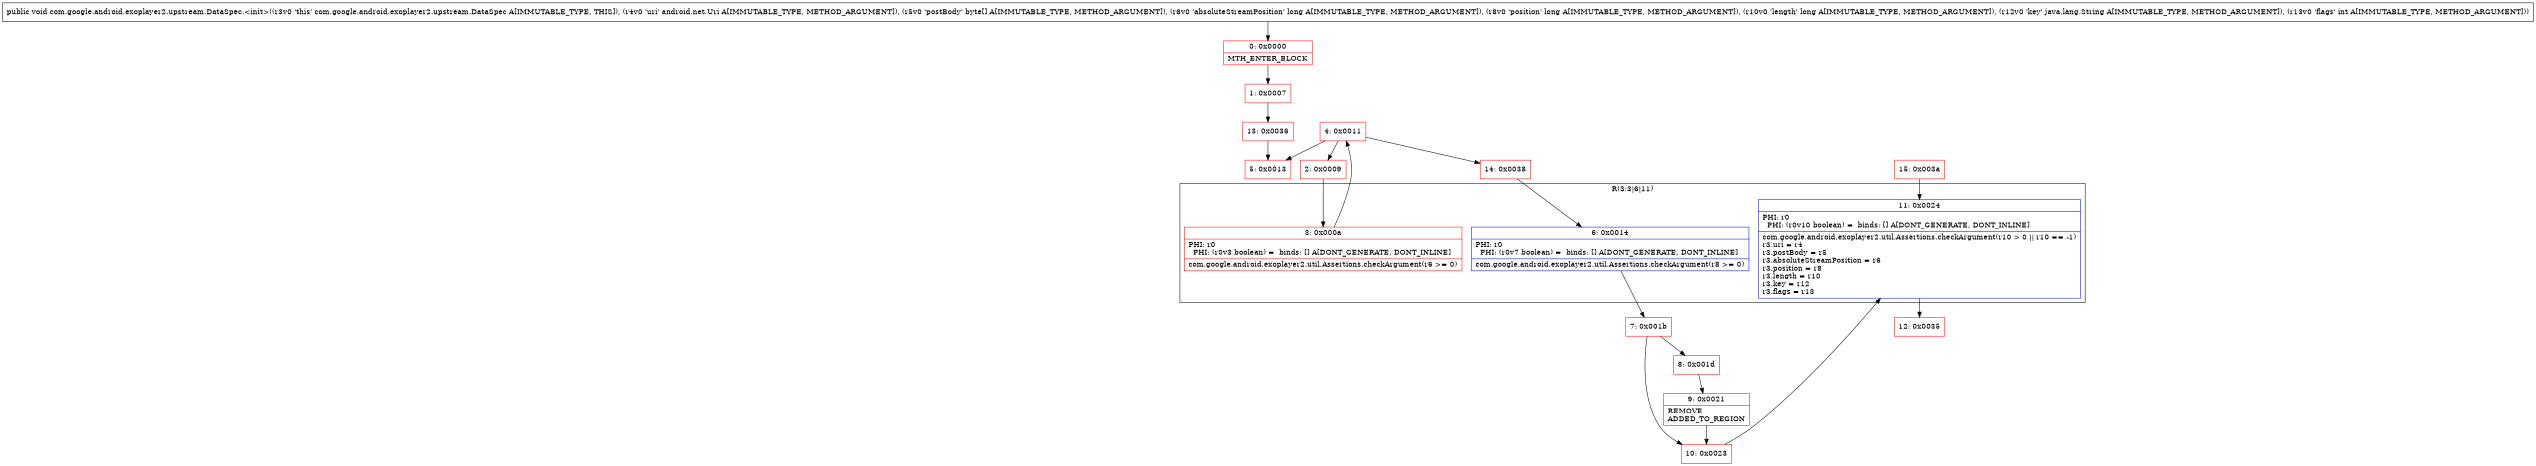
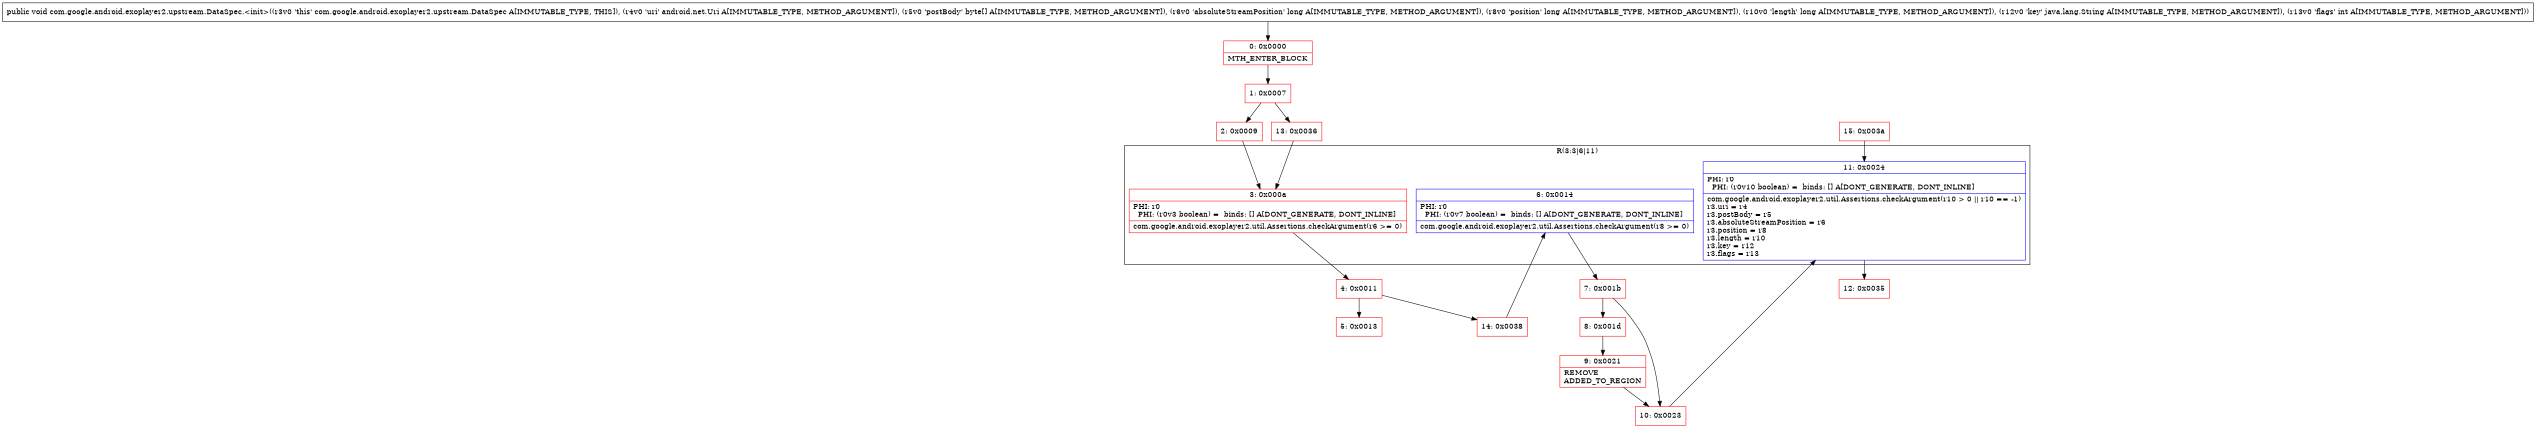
edge "13: 0x0036" -> "5: 0x0013": now "13: 0x0036" -> "3: 0x000a"
edge "4: 0x0011" -> "2: 0x0009": now "1: 0x0007" -> "2: 0x0009"
